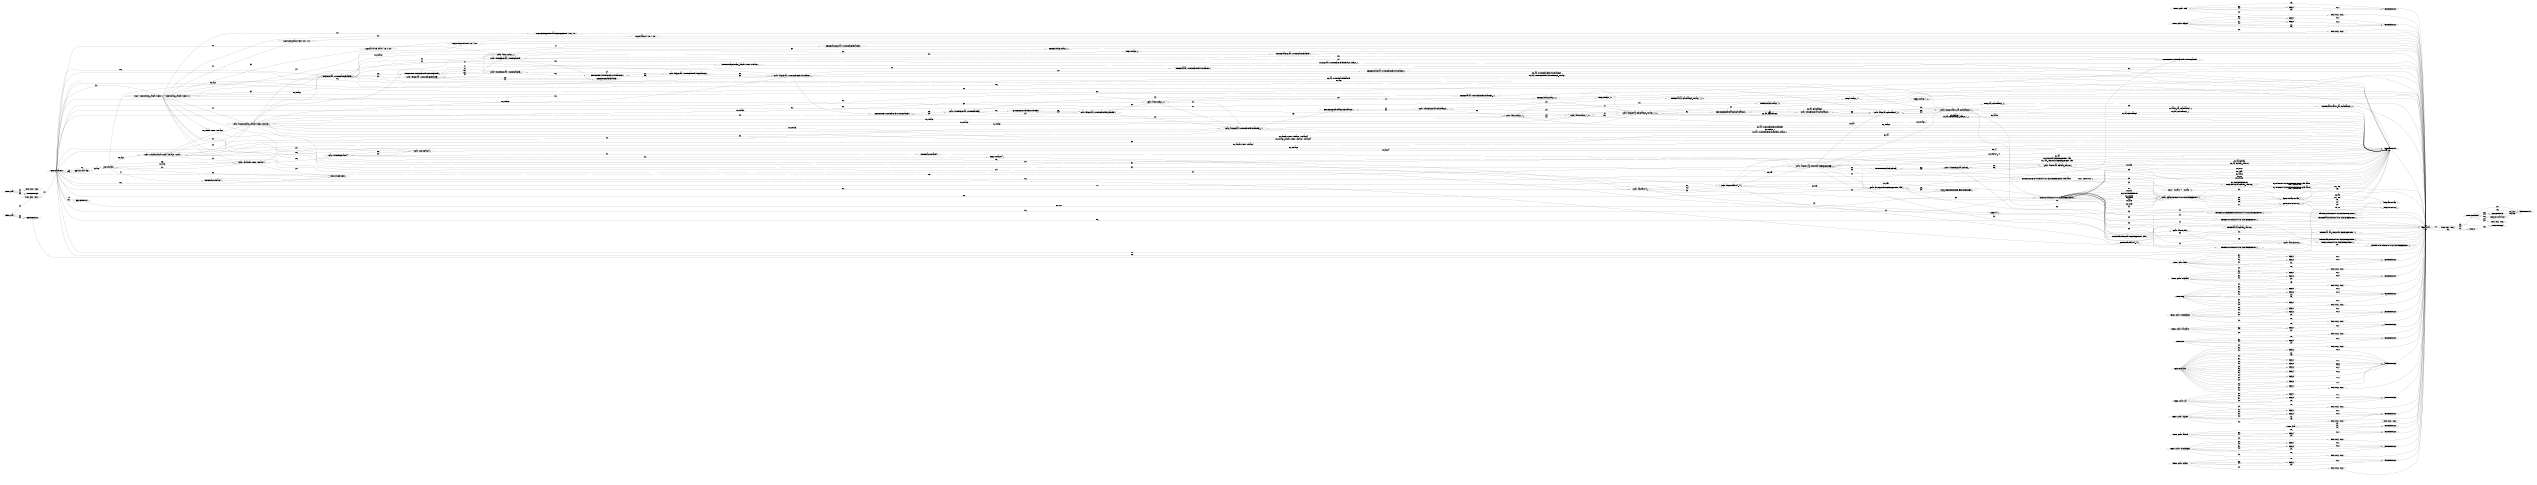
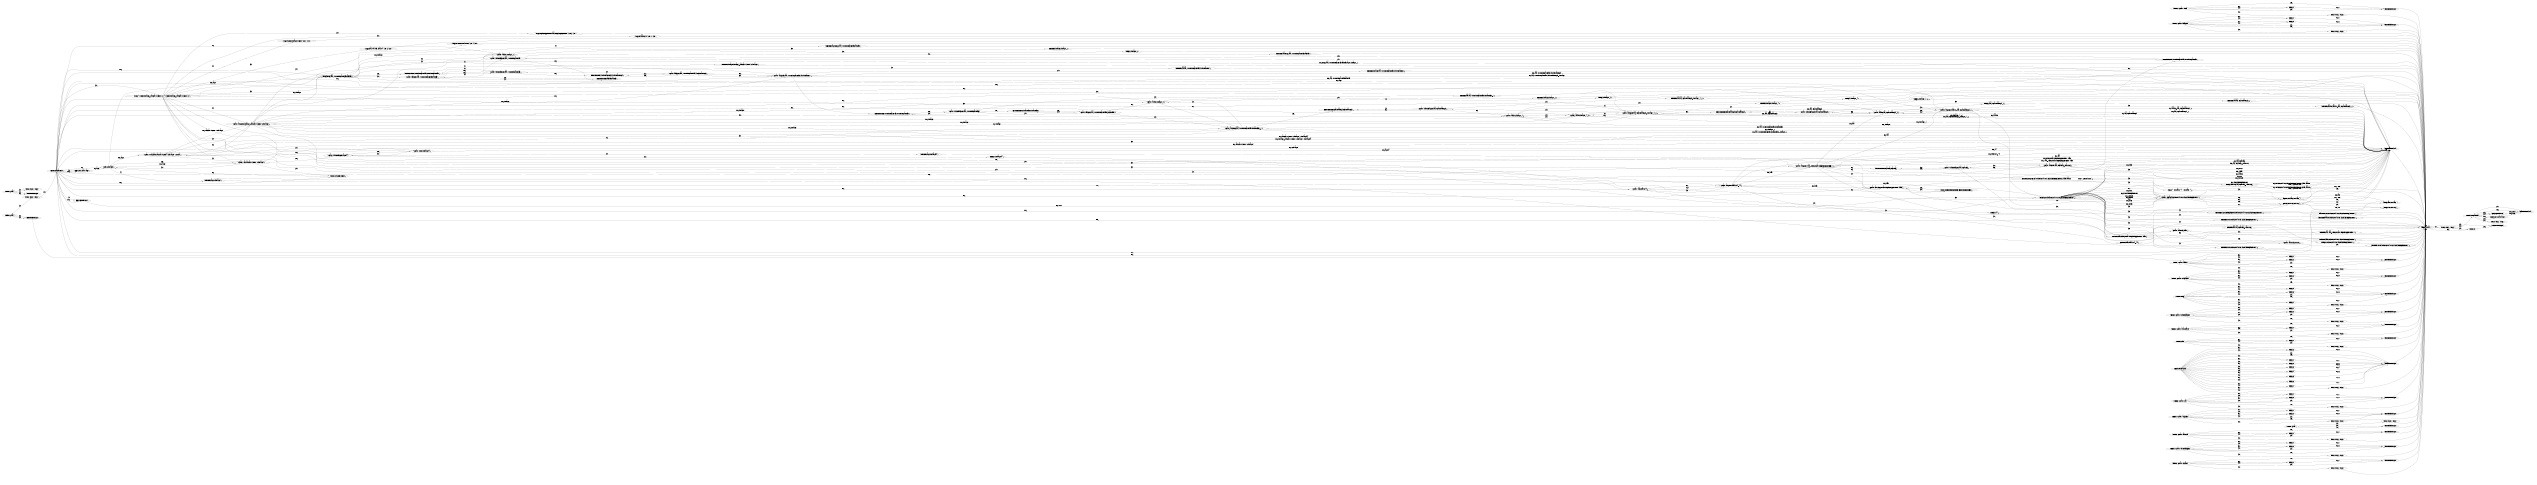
node "(IDENTIFIER,data,data->ReparseDataLength + 8)": added
